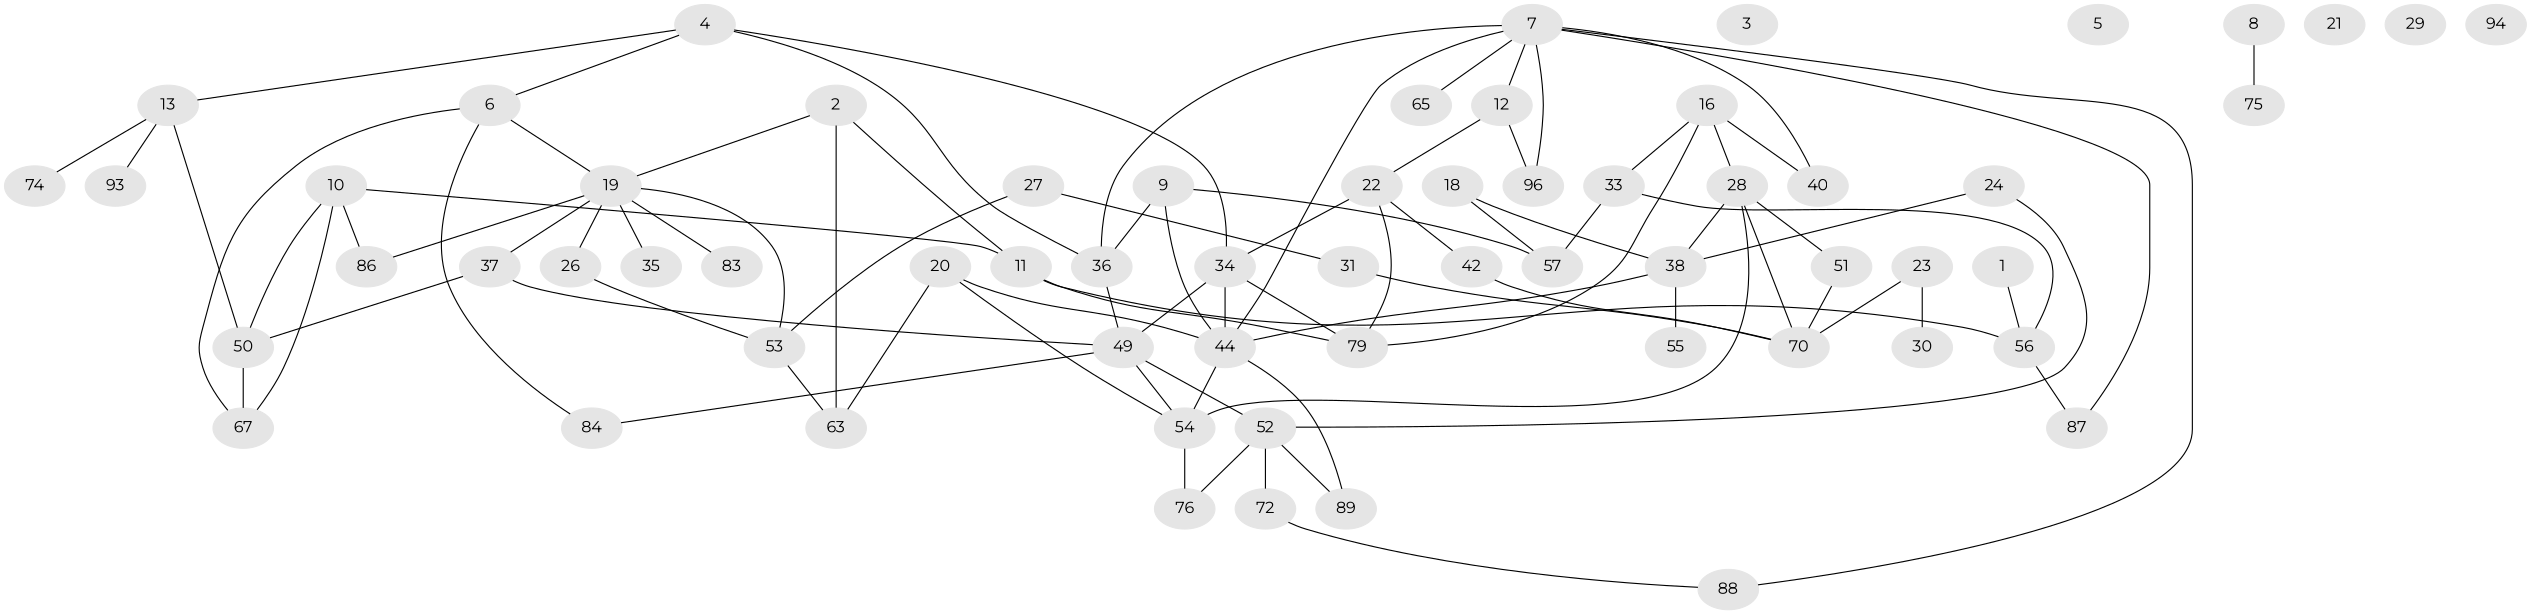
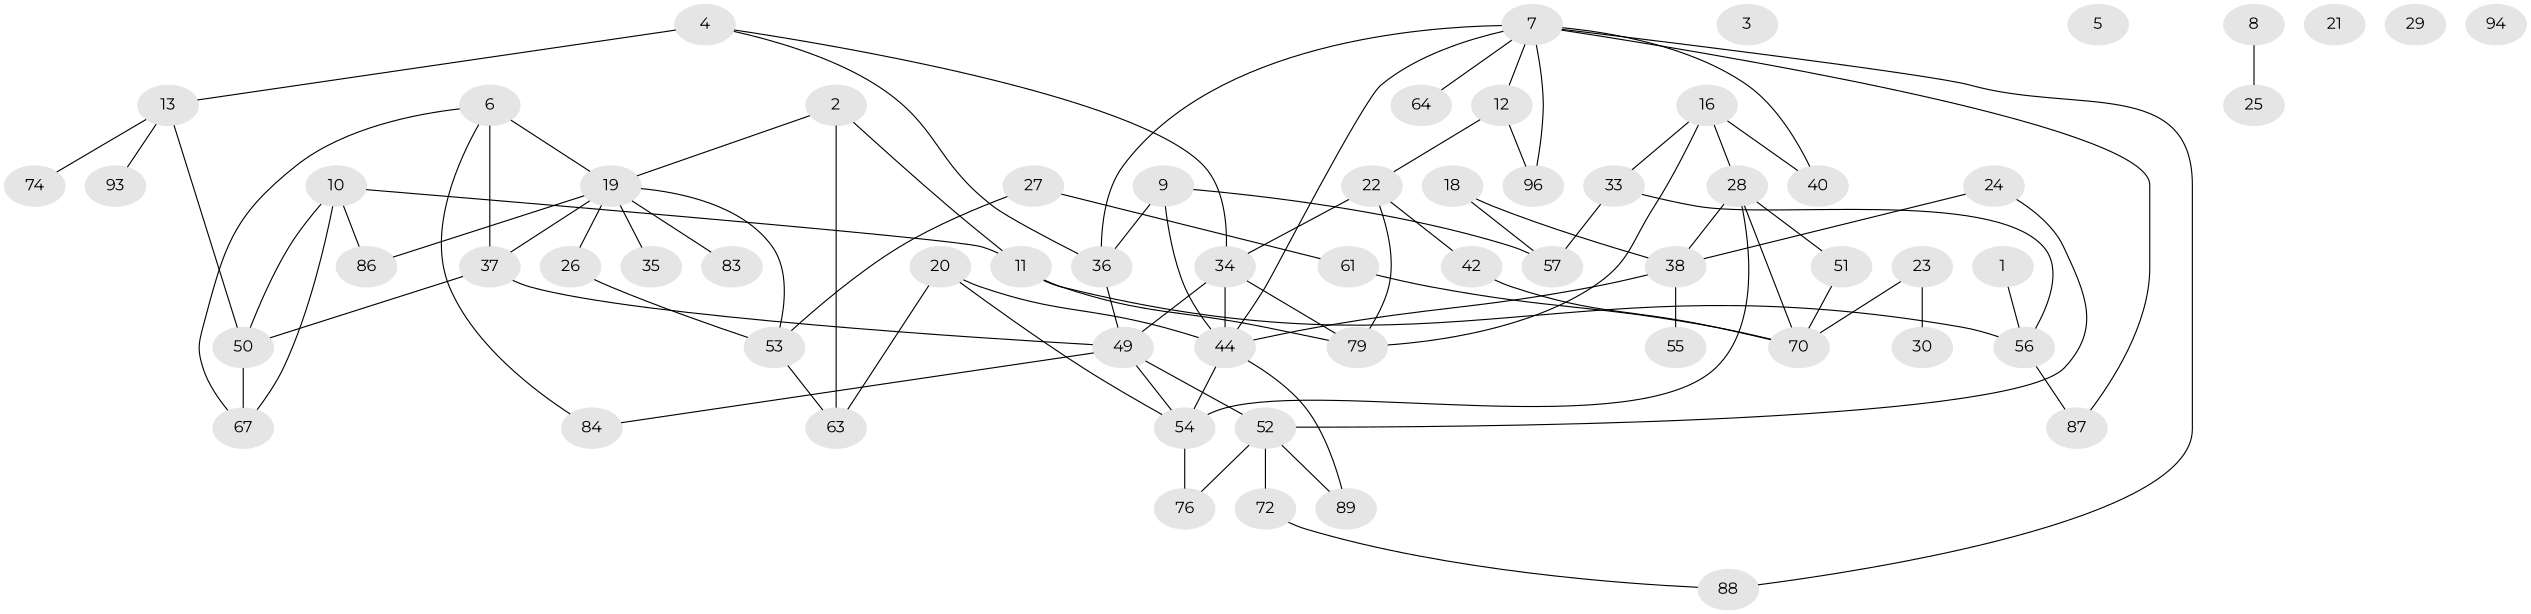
edge "4" -- "6": now "37" -- "6"
node "65": label "65" -> "64"
node "75": label "75" -> "25"
node "31": label "31" -> "61"
